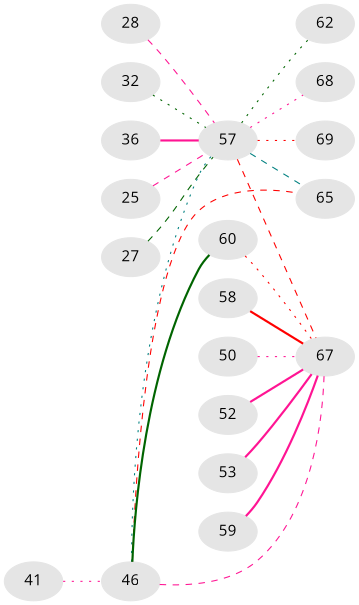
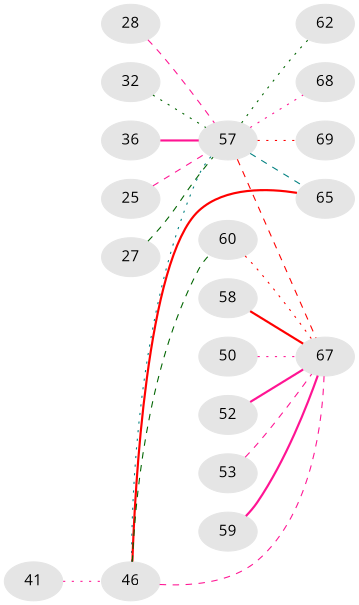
edge "65" -- "46": style dashed -> bold
edge "60" -- "46": style bold -> dashed
edge "67" -- "53": style bold -> dashed
